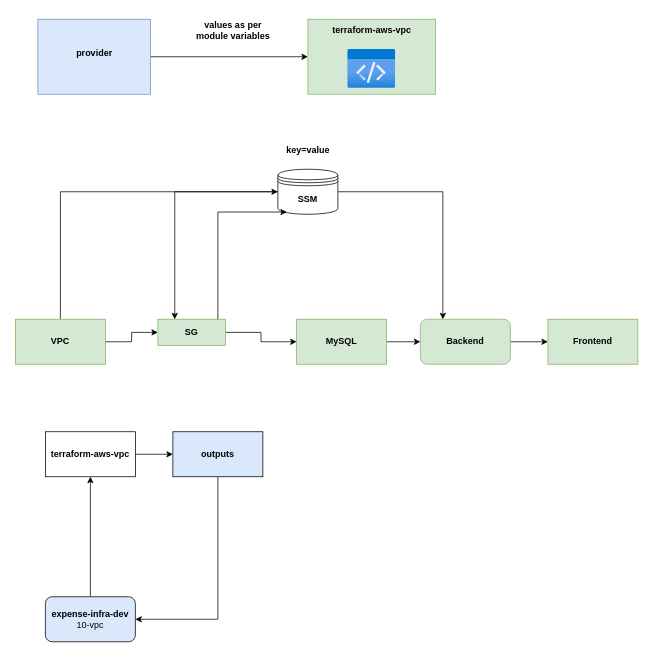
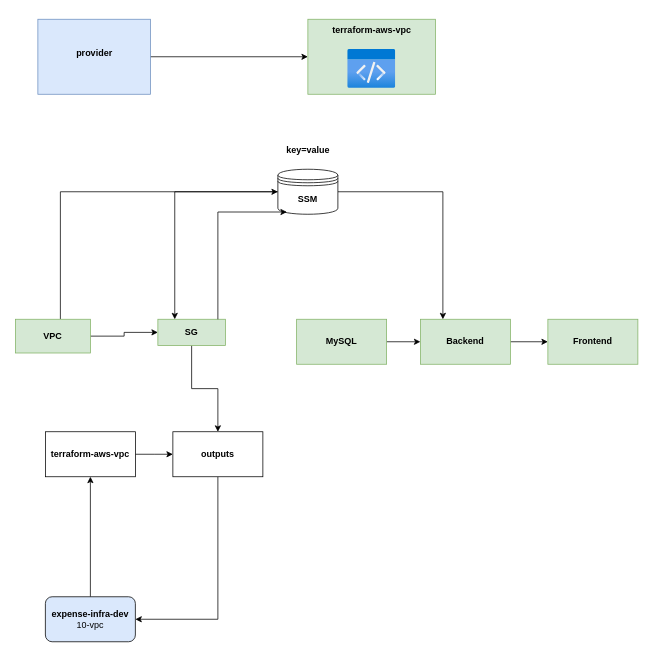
node "values as per module variables": removed
edge "SG" -> "MySQL": now "SG" -> "outputs"
node "VPC": size 90x45 -> 75x34
node "Backend": shape rounded rectangle -> rectangle
node "outputs": fillcolor #dae8fc -> #ffffff
